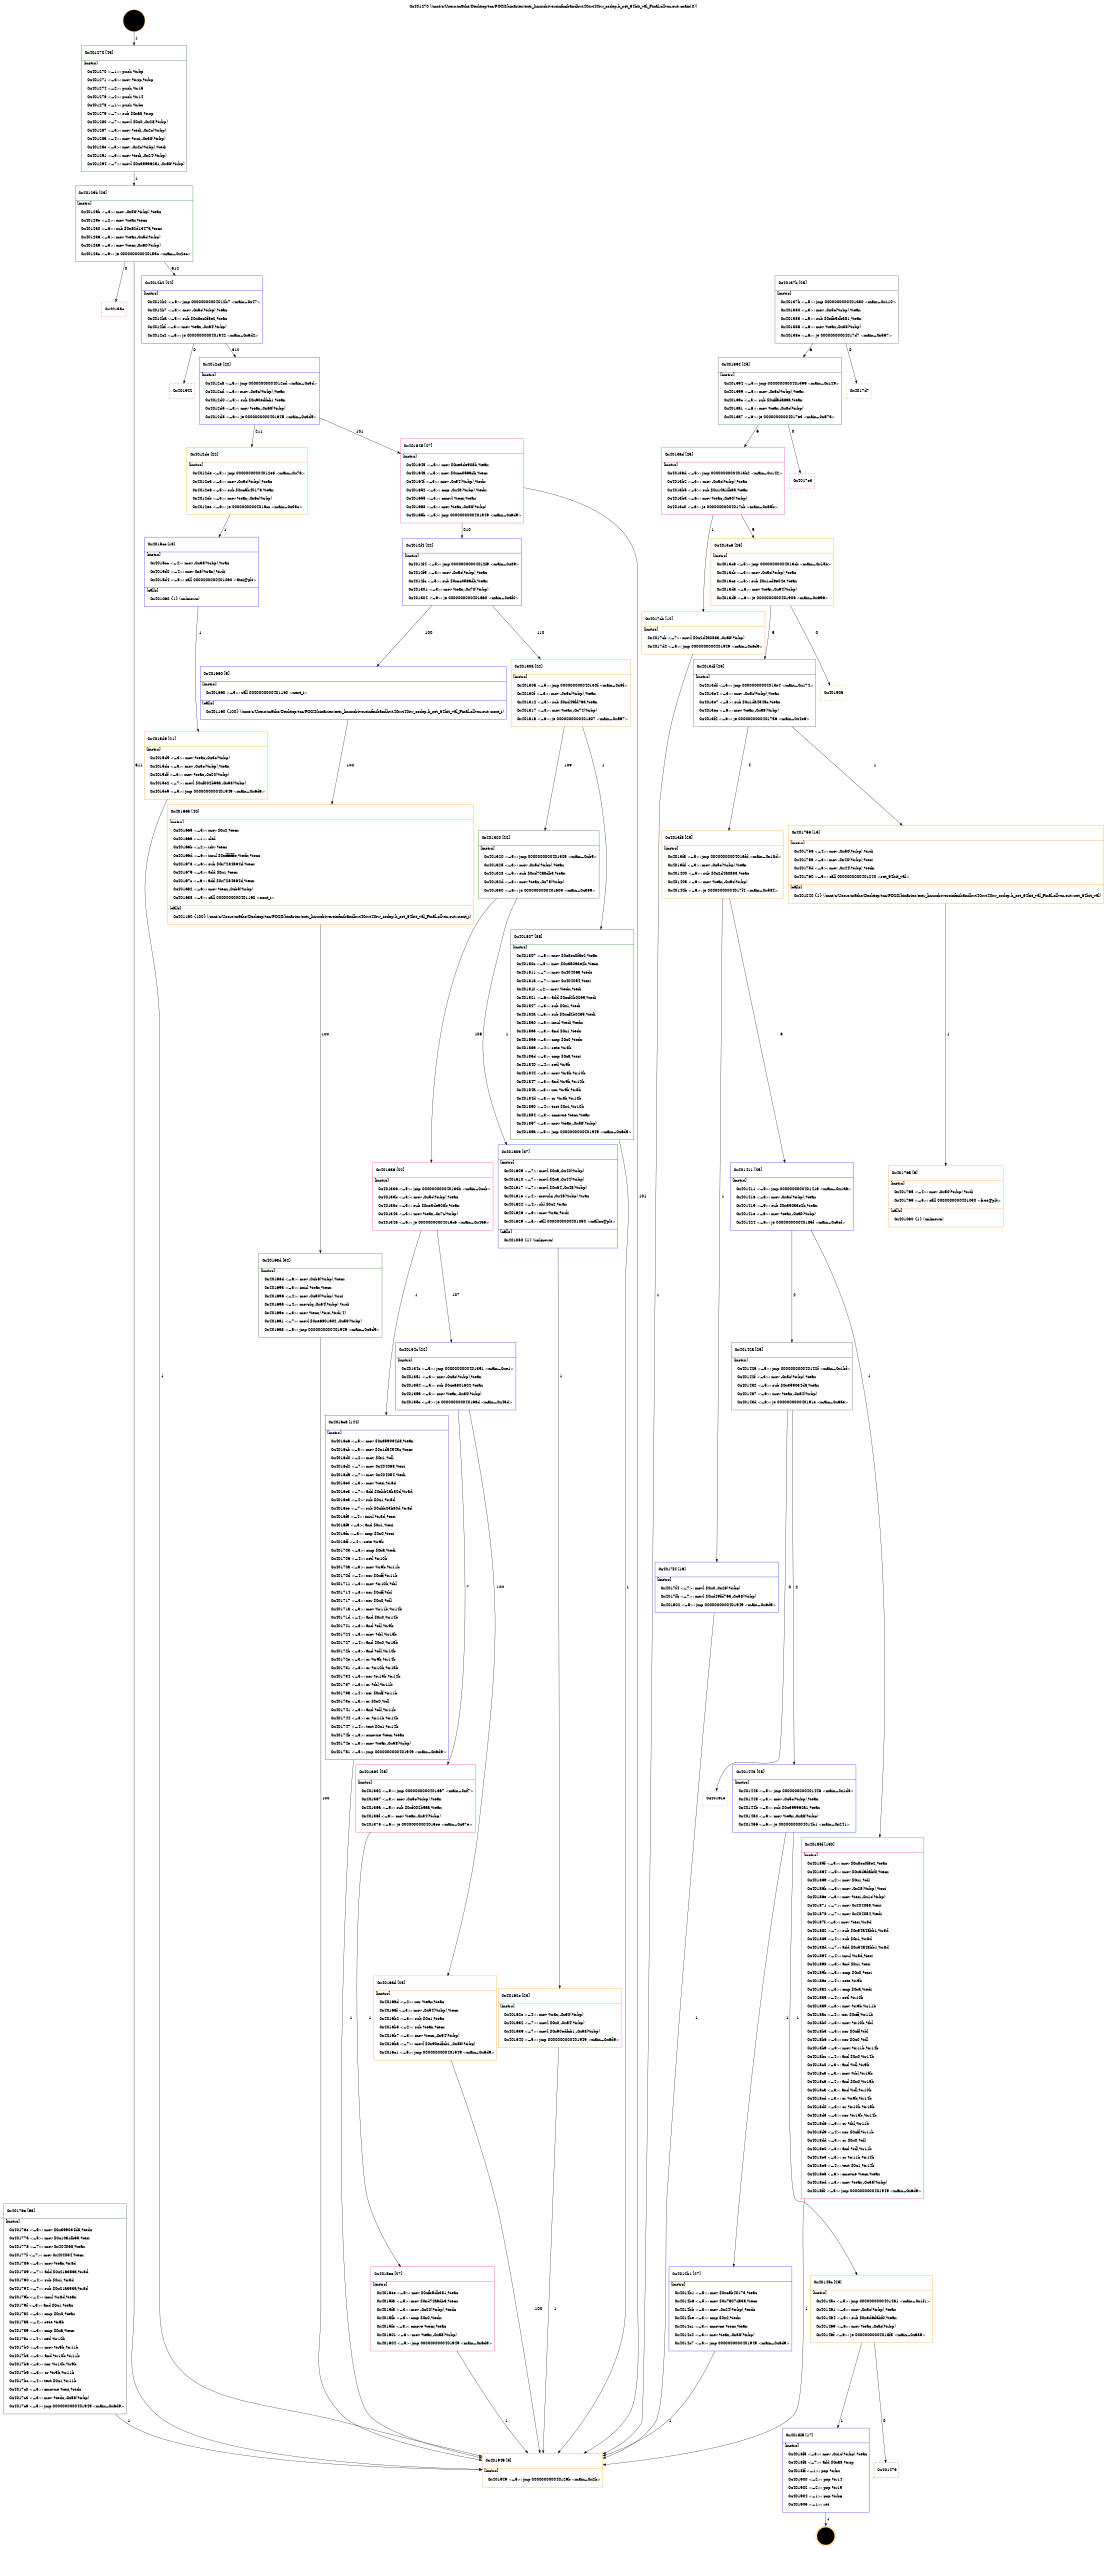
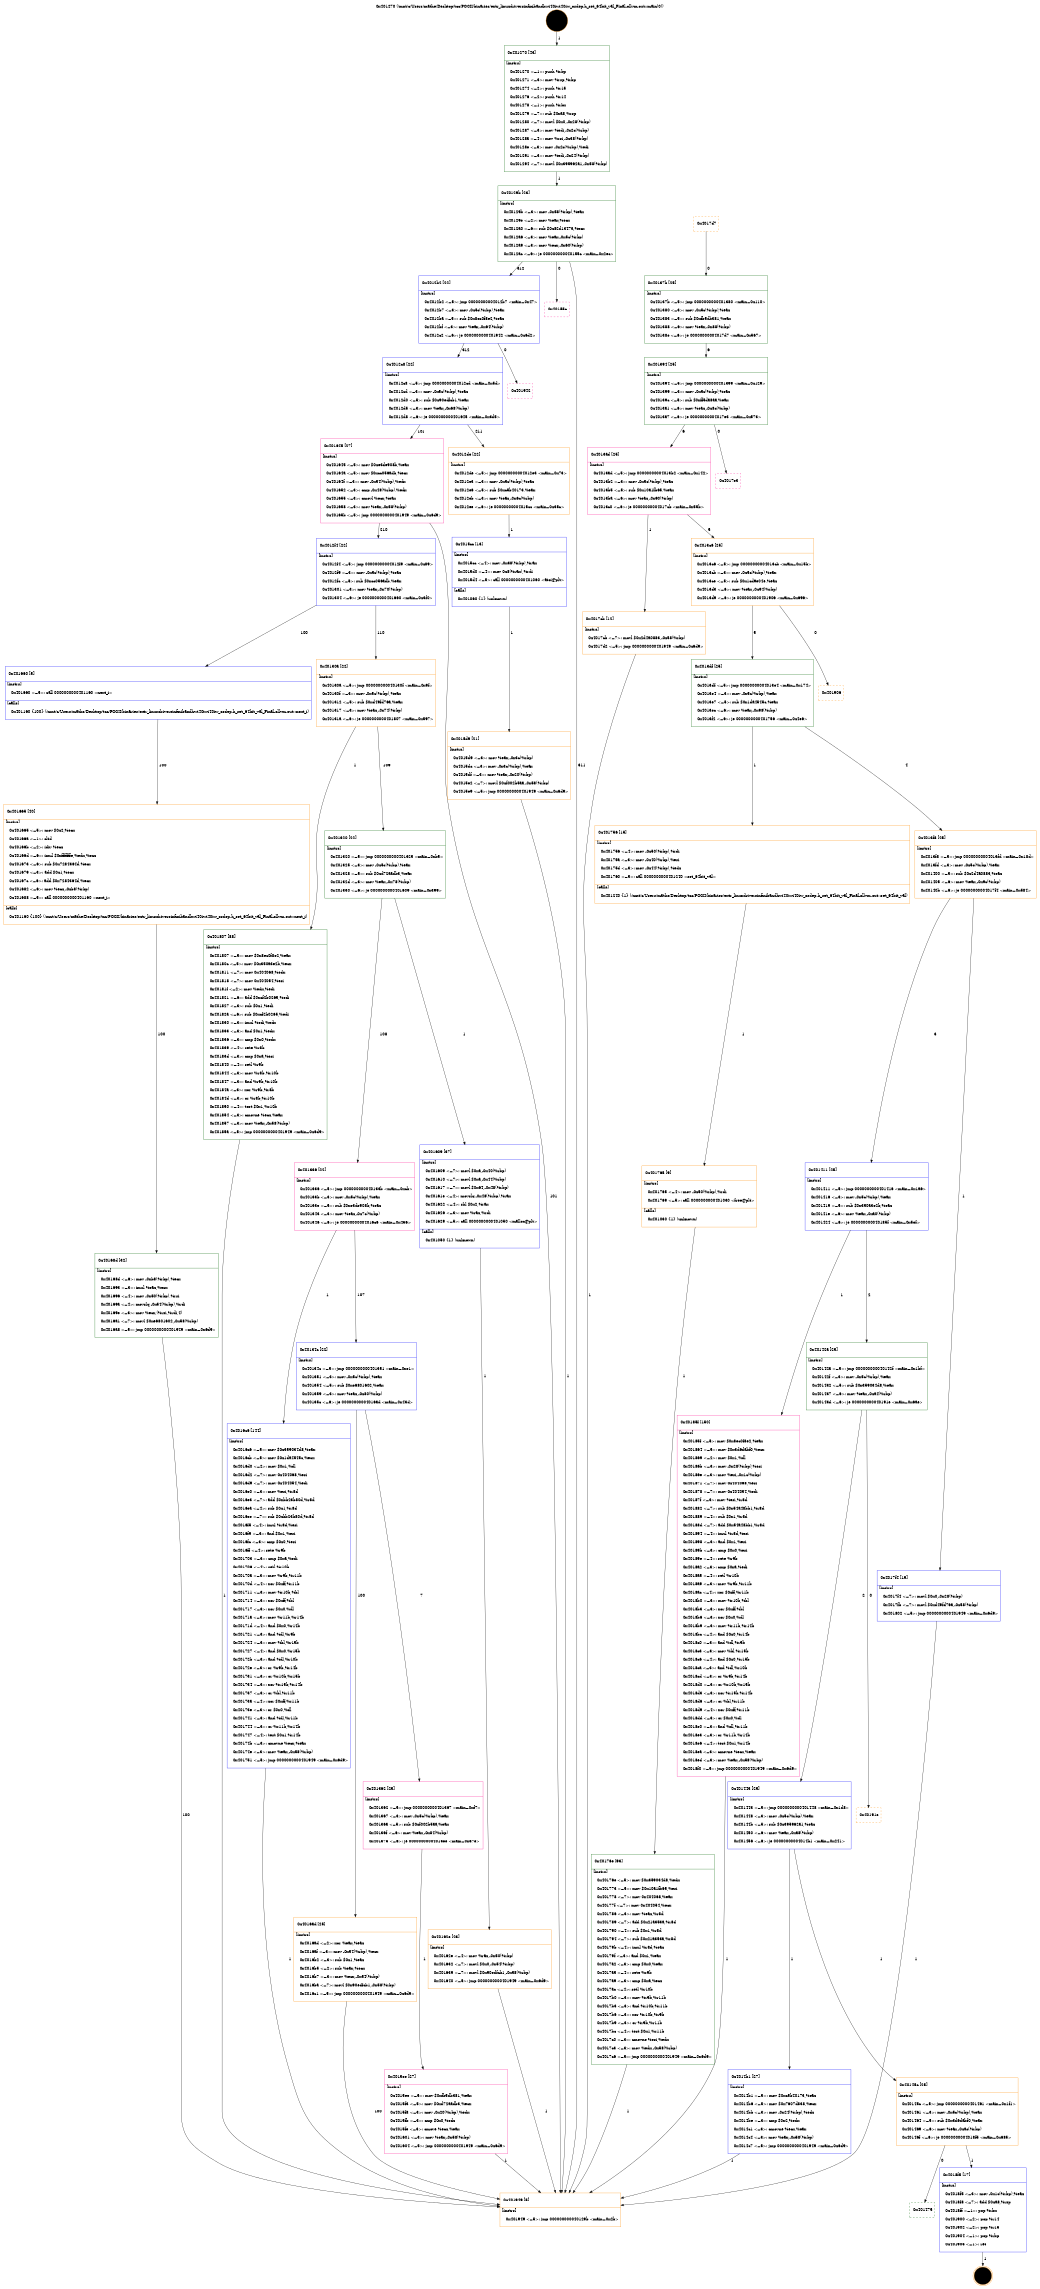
edge "0x40137b [25]" -> "0x4017d7": reversed
edge "0x401765 [9]" -> "0x40176e [93]": added, label "1"
